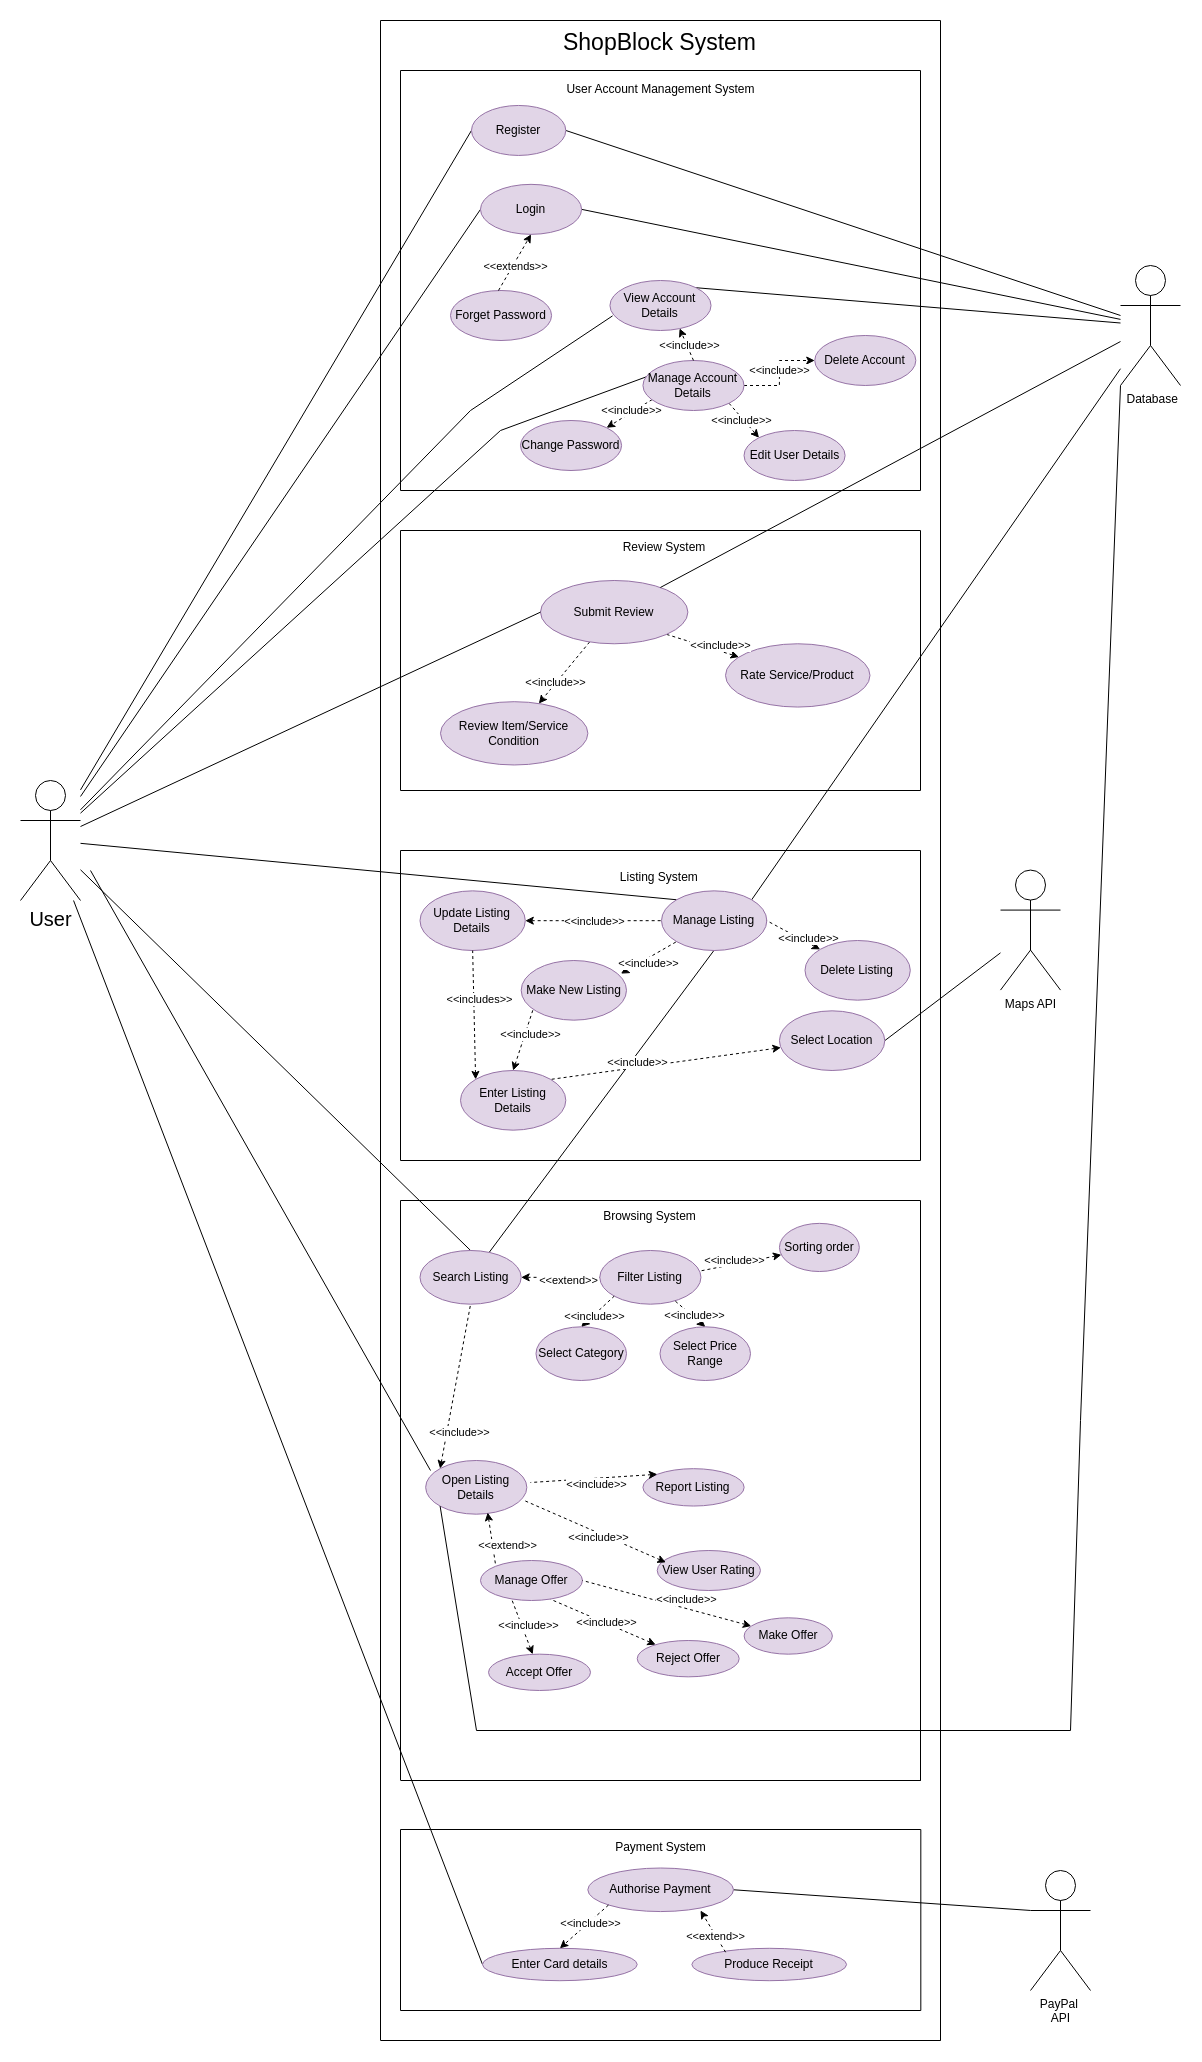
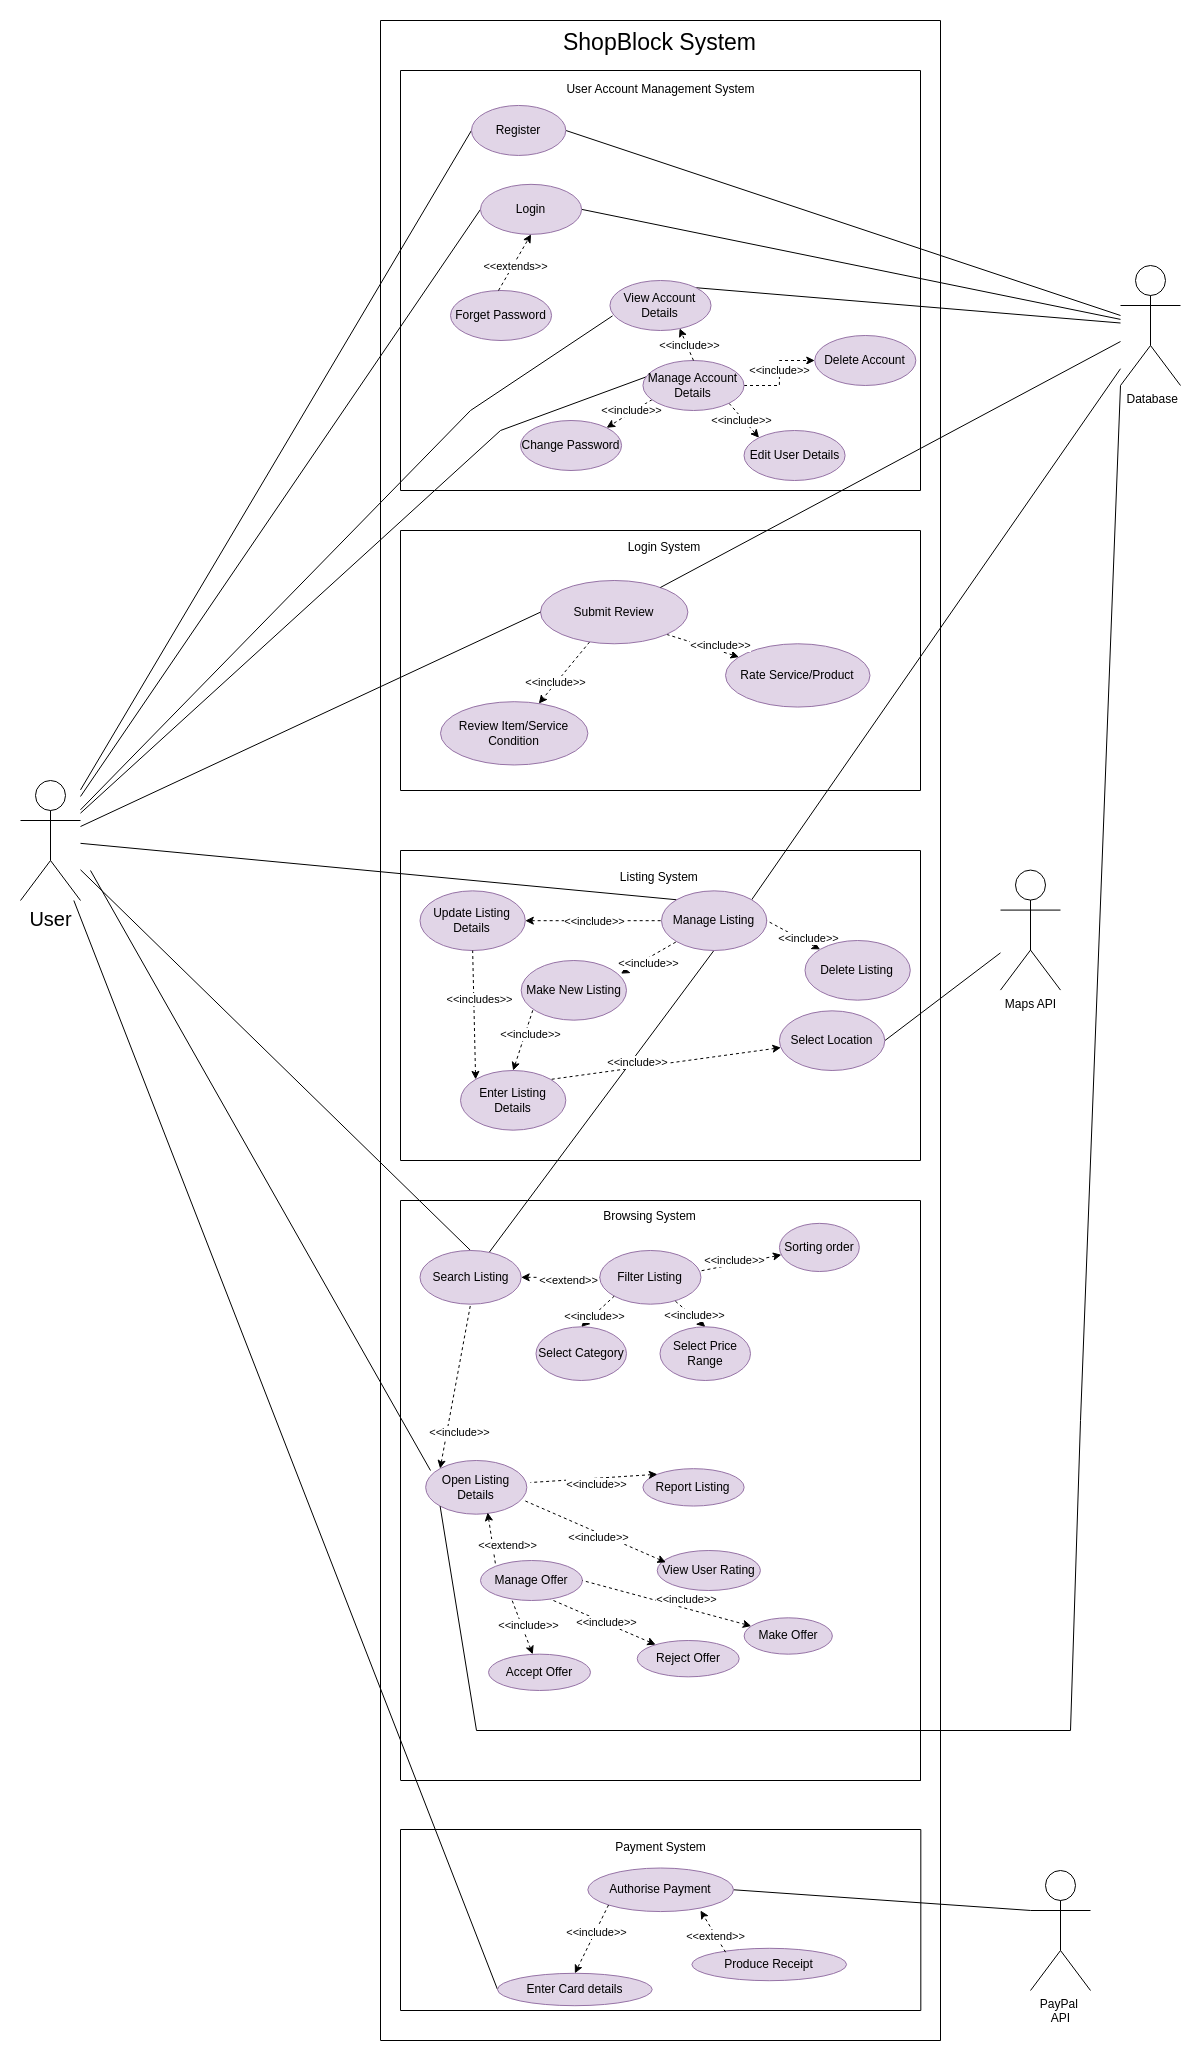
node "Review System": label "Review System" -> "Login System"
node "Enter Card details": moved (560, 1965) -> (575, 1990)
